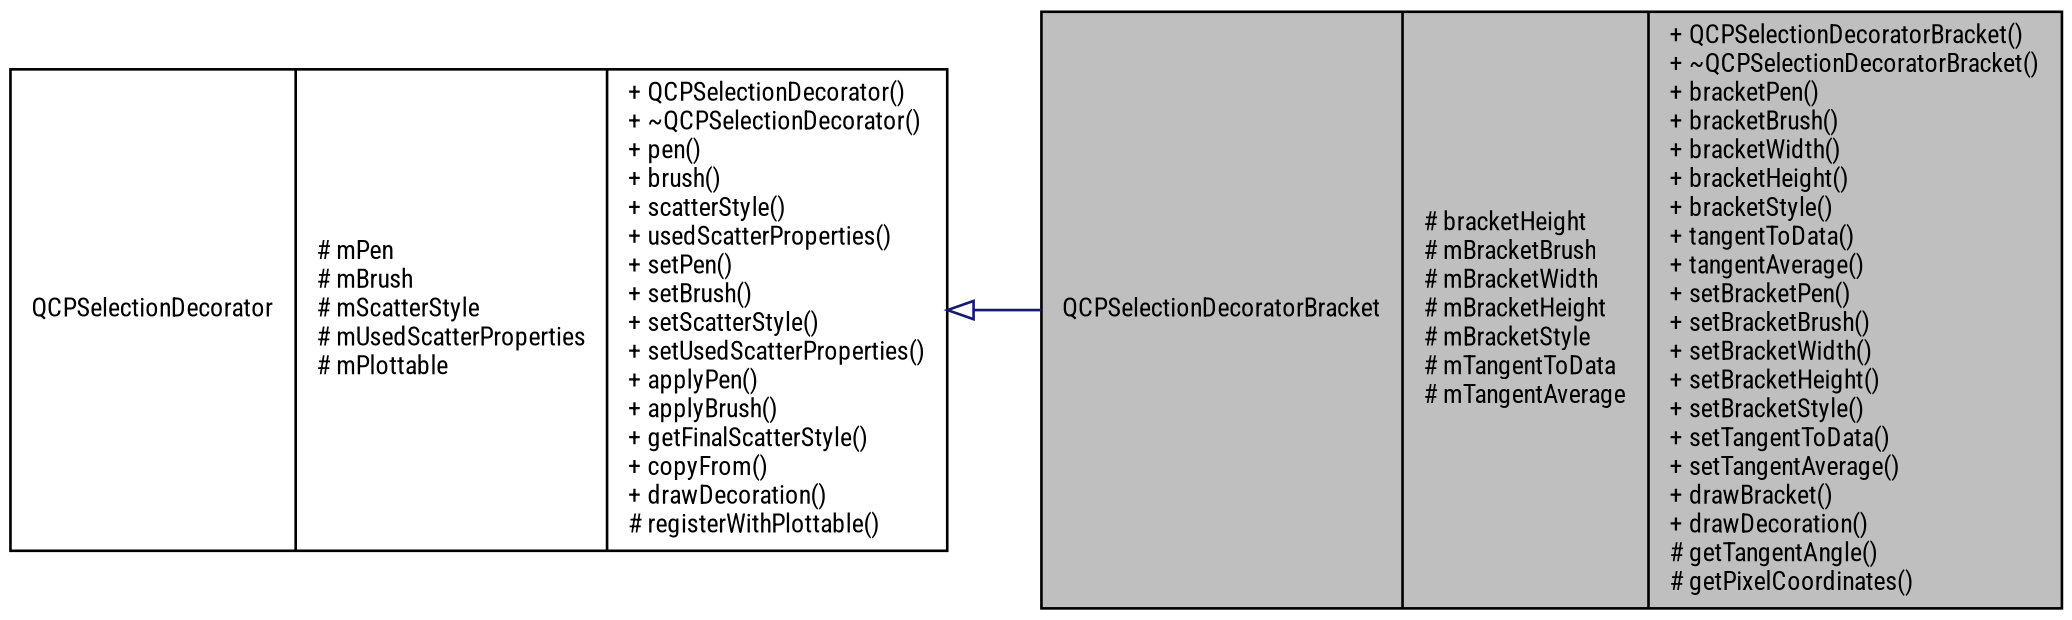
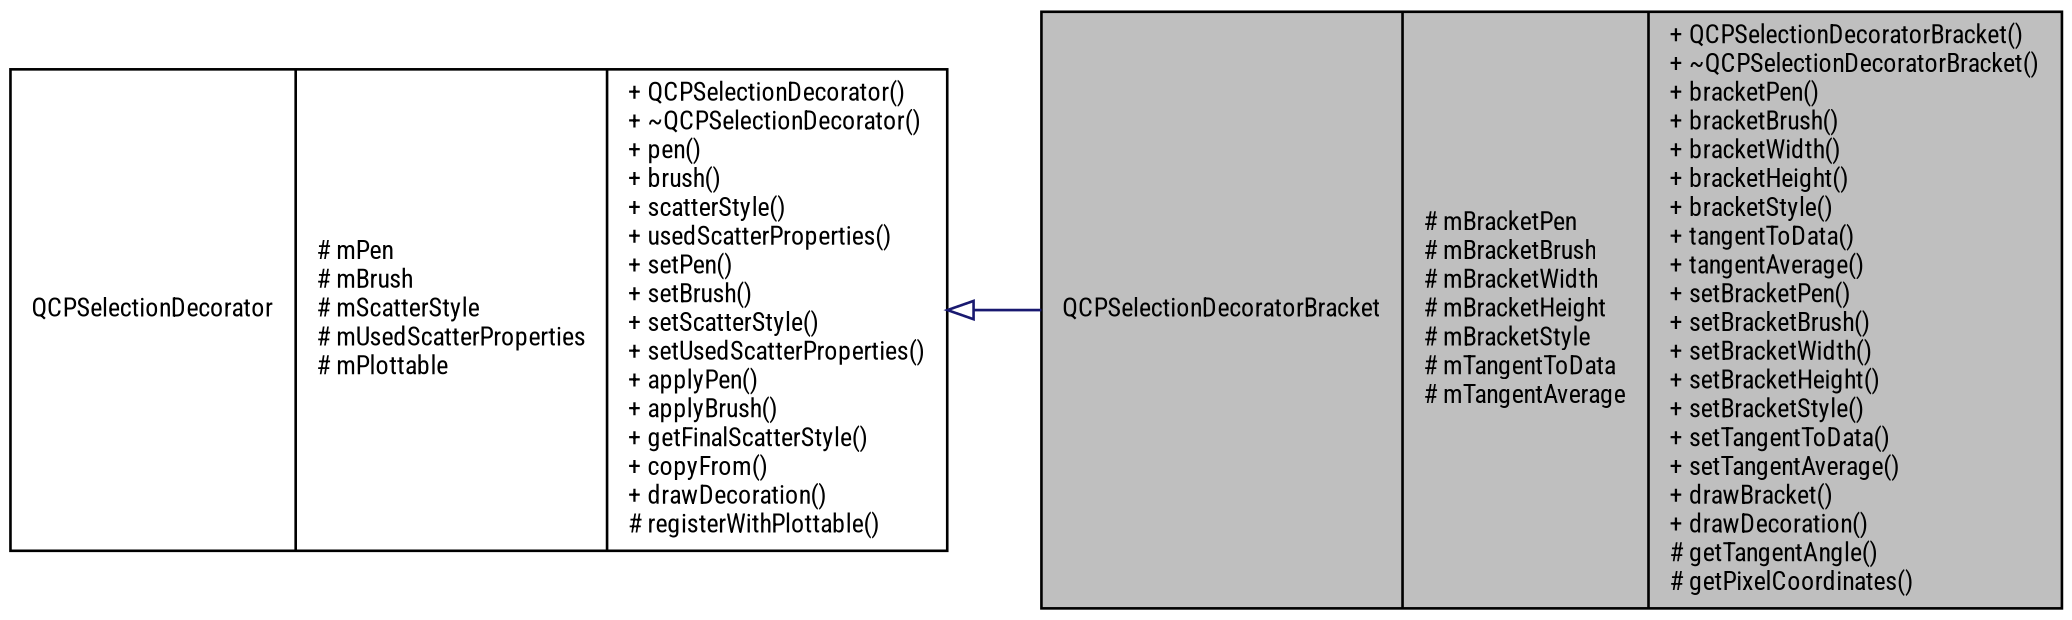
node "QCPSelectionDecoratorBracket": text "# bracketHeight" -> "# mBracketPen"
